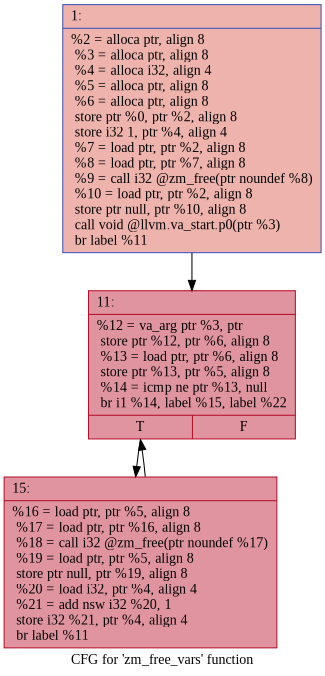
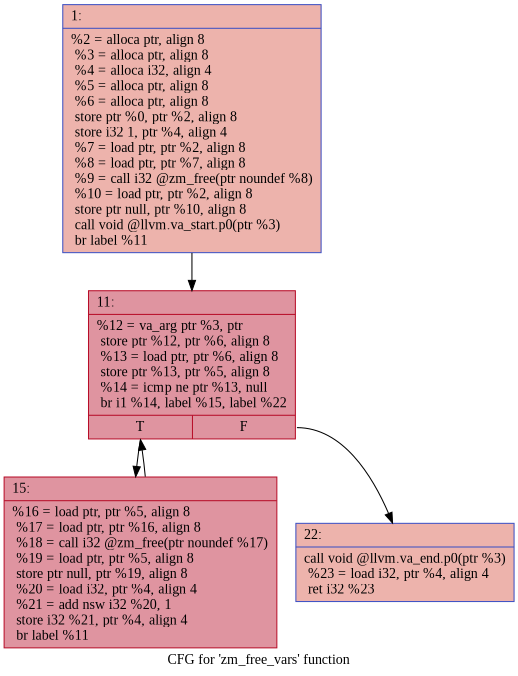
node "22:": added
